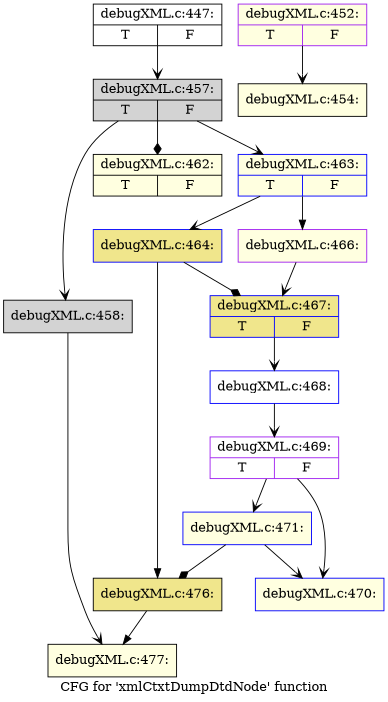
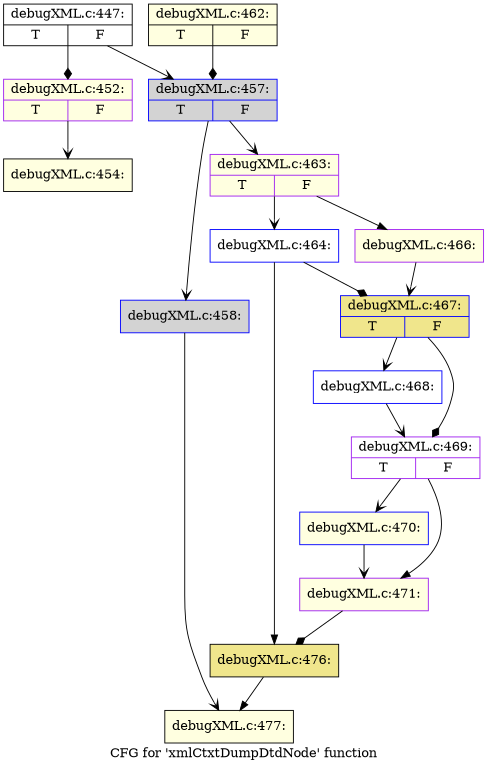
edge "debugXML.c:447:" -> "debugXML.c:452:": added
node "debugXML.c:457:": color black -> blue
edge "debugXML.c:457:" -> "debugXML.c:462:": reversed
node "debugXML.c:463:": color blue -> purple
node "debugXML.c:464:": fillcolor khaki -> white
node "debugXML.c:458:": color black -> blue
edge "debugXML.c:467:" -> "debugXML.c:469:": added
edge "debugXML.c:469:" -> "debugXML.c:471:": arrowhead vee -> normal
node "debugXML.c:471:": color blue -> purple
edge "debugXML.c:471:" -> "debugXML.c:470:": reversed
